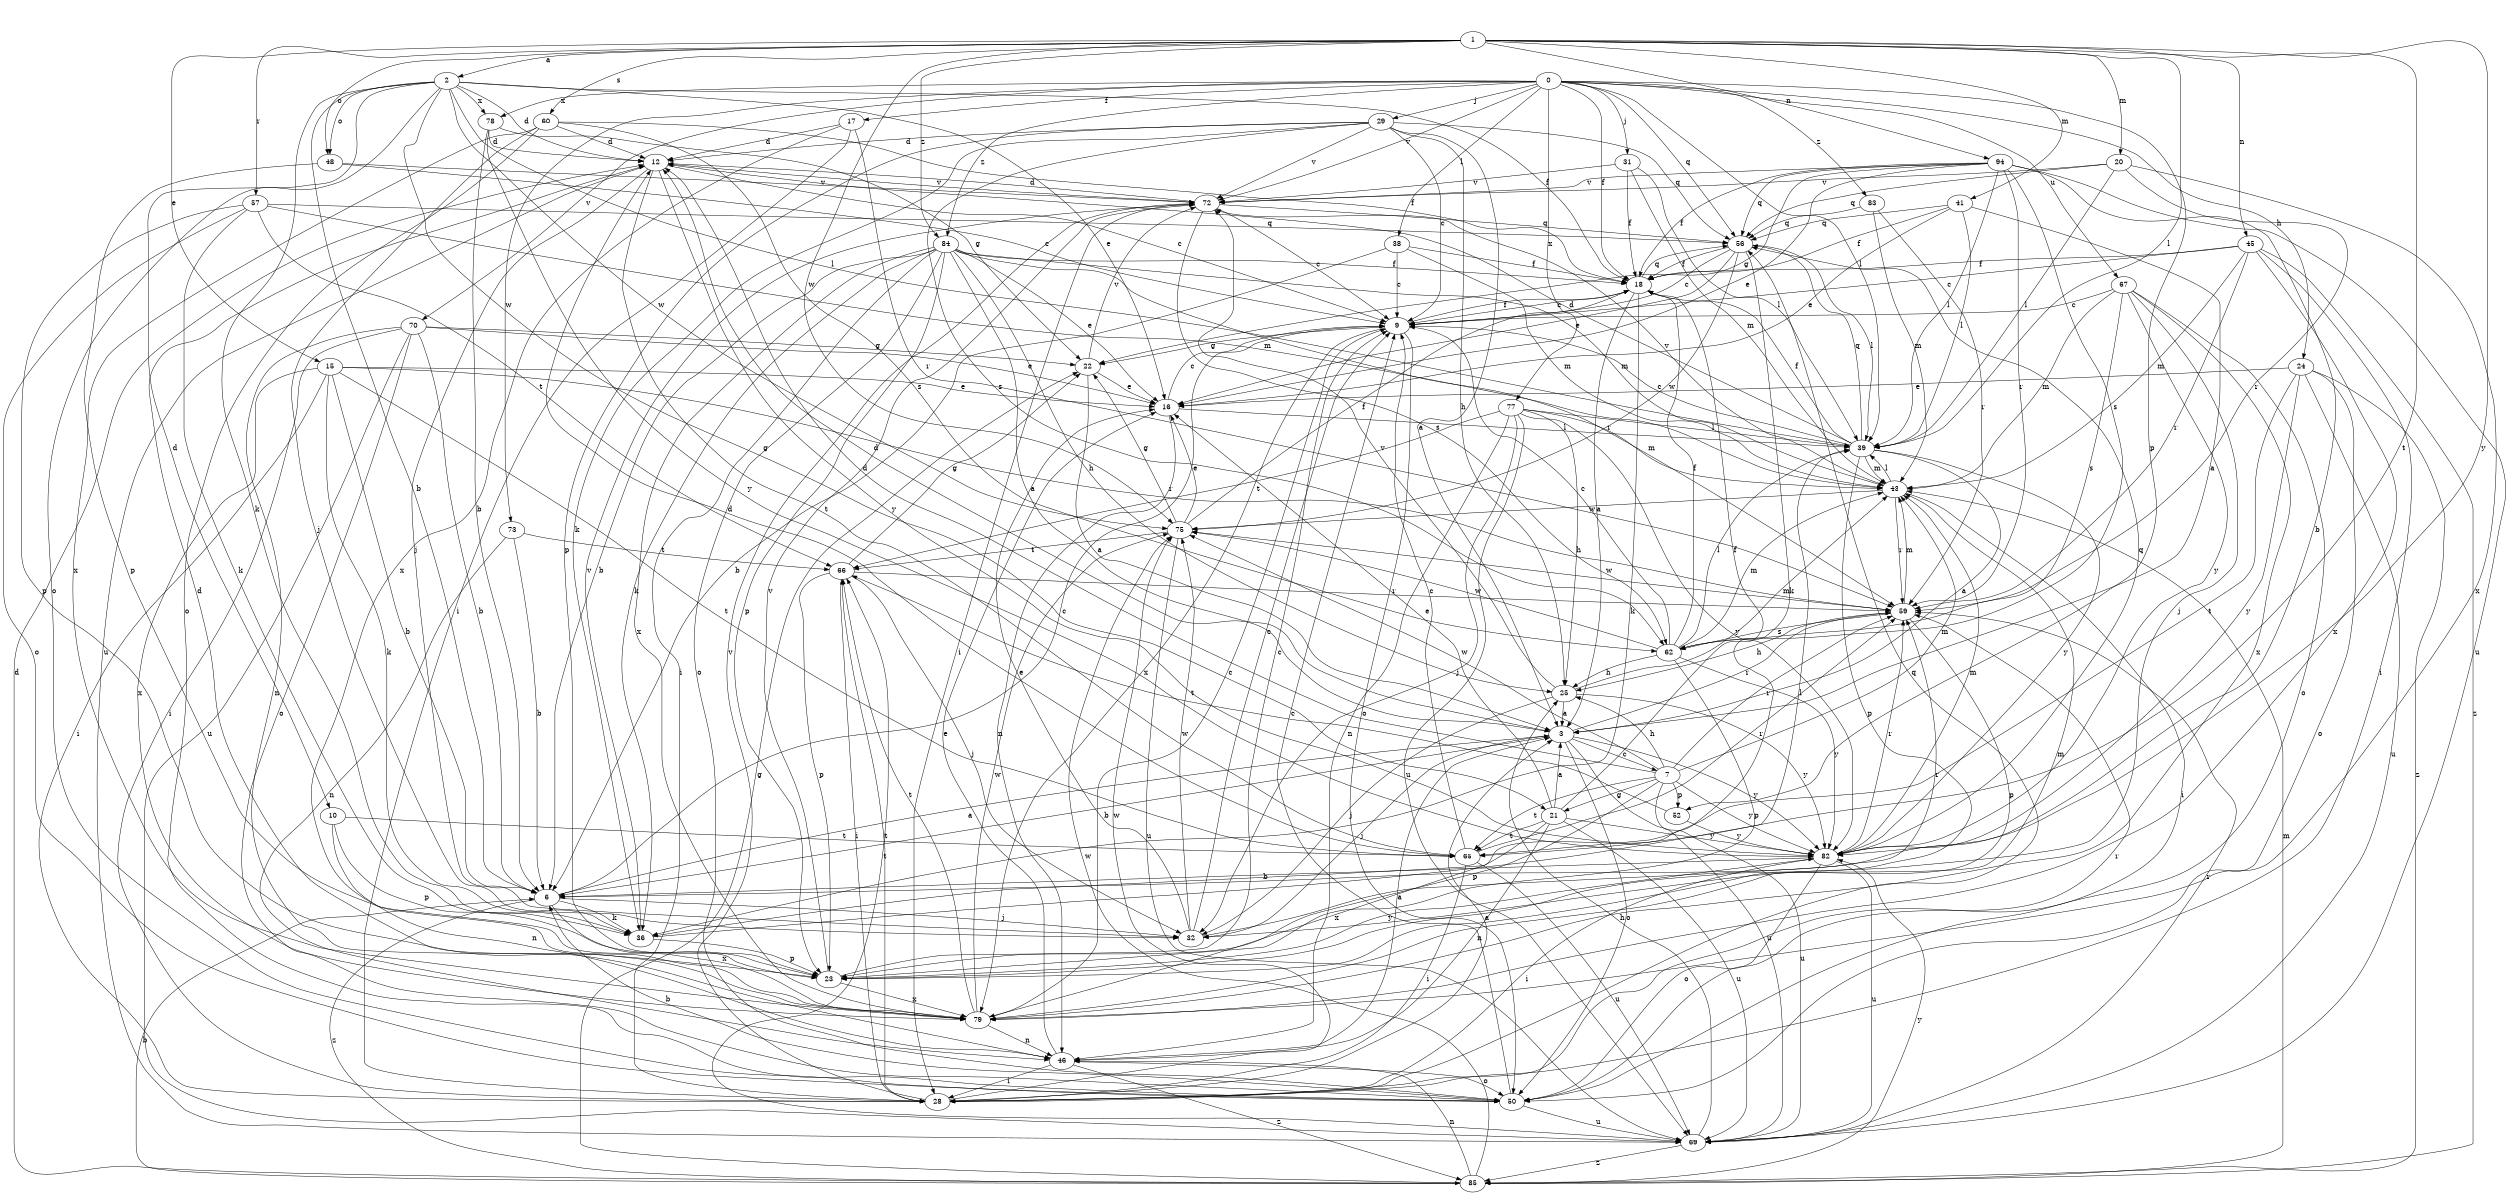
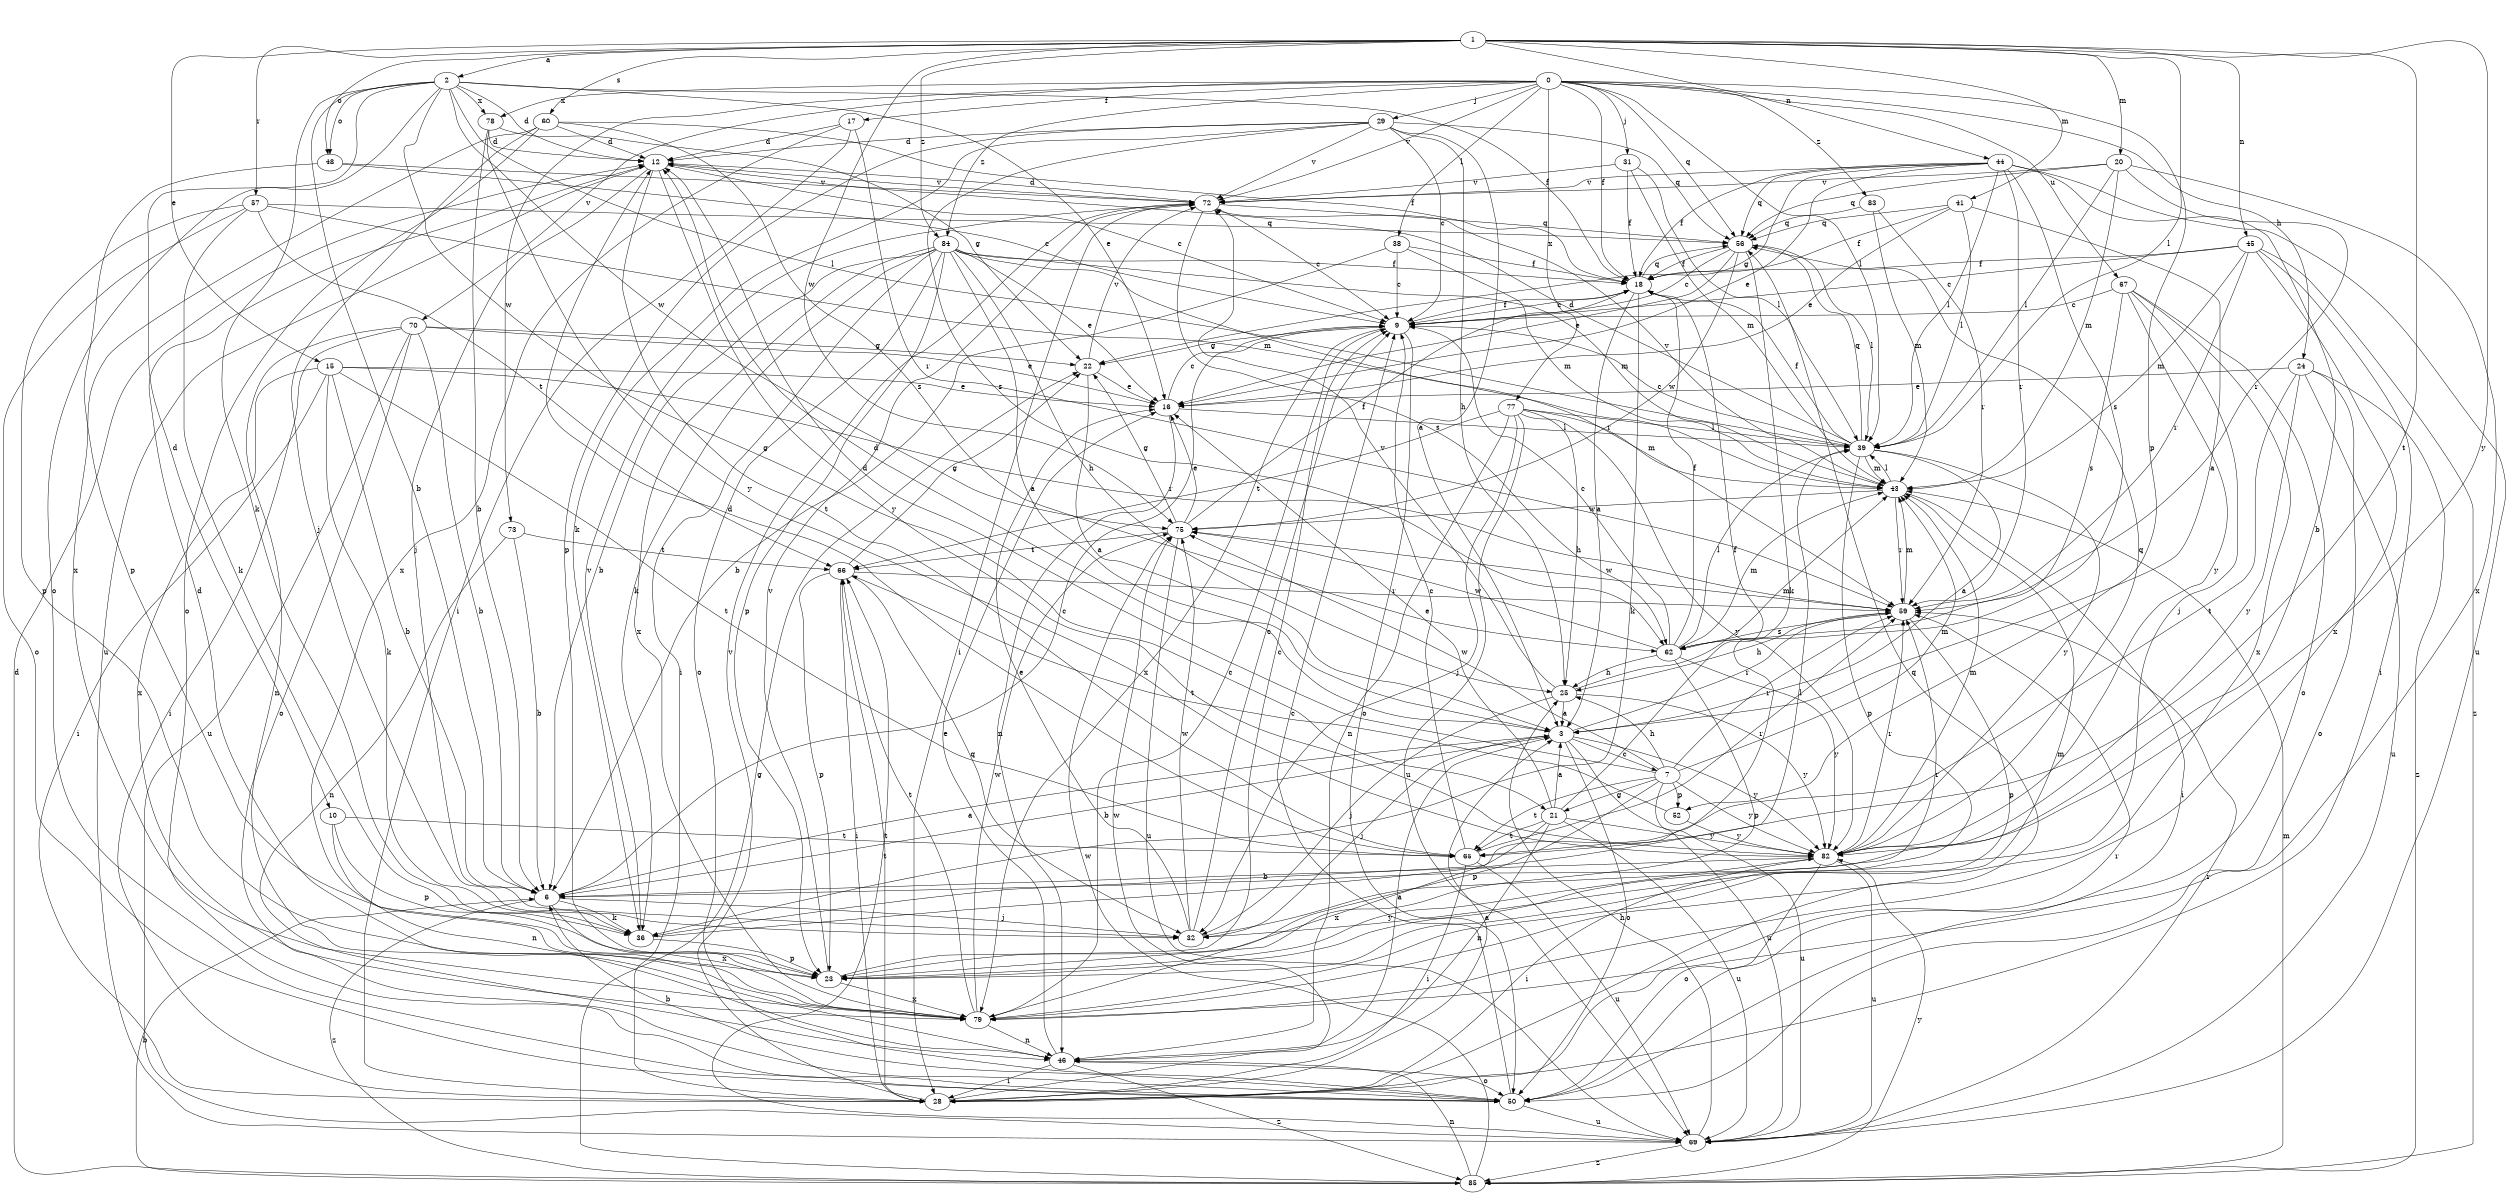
node "94": label "94" -> "44"
edge "67" -> "43": now "20" -> "43"
edge "66" -> "32": label "j" -> "q"
